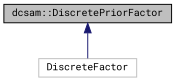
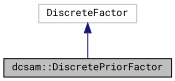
edge "DiscreteFactor" -> "dcsam::DiscretePriorFactor": reversed
